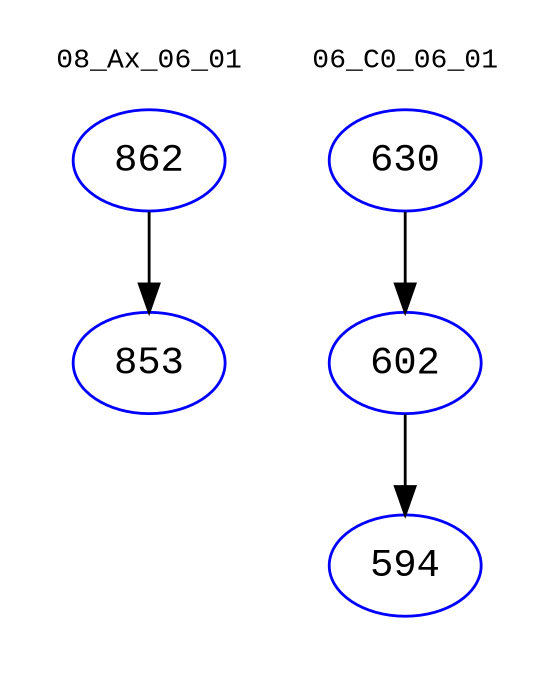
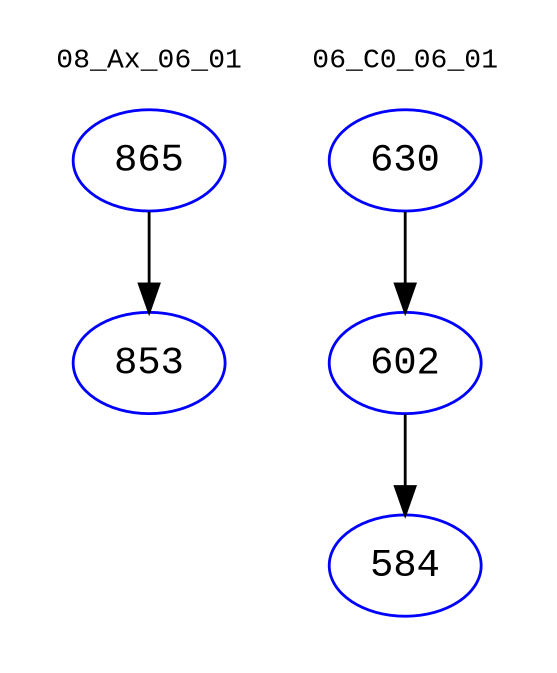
node "862": label "862" -> "865"
node "594": label "594" -> "584"
